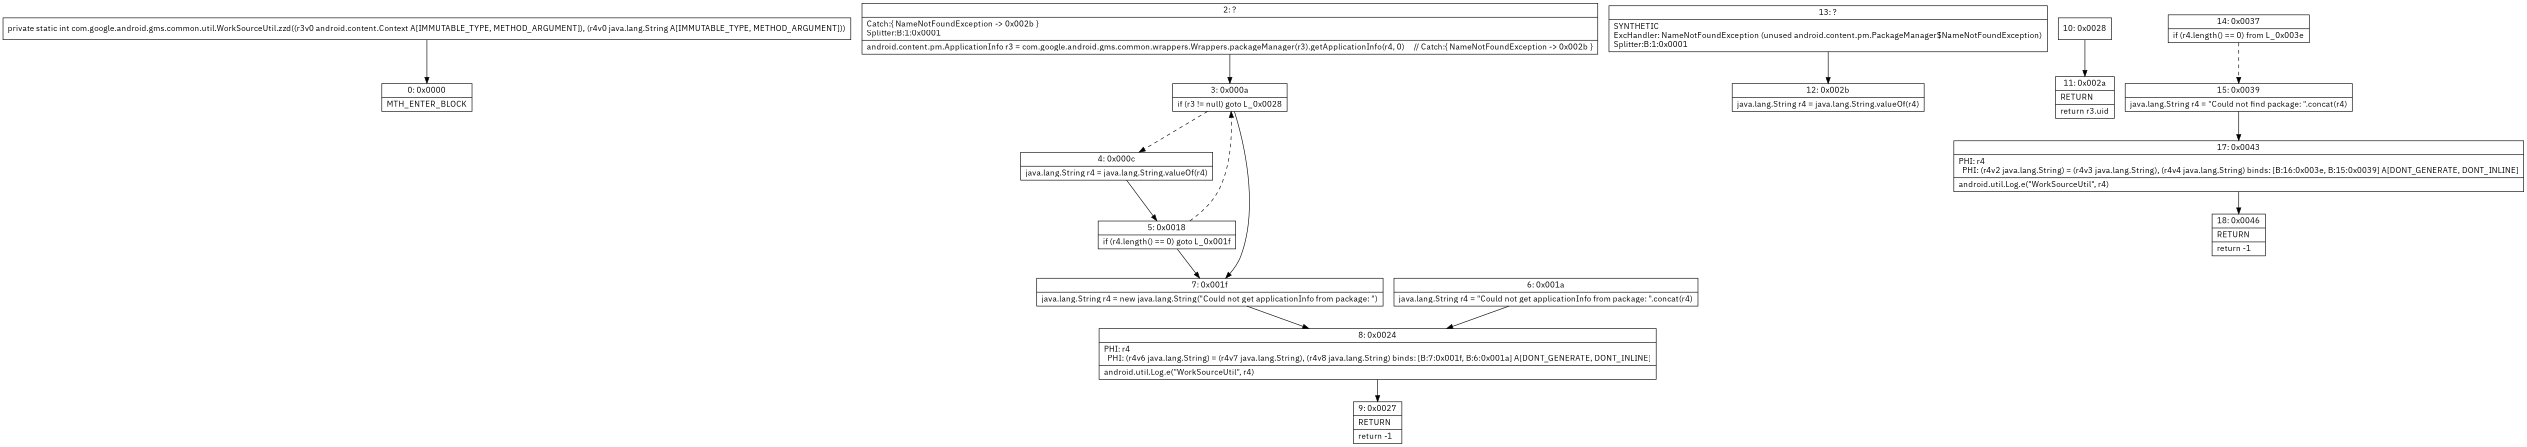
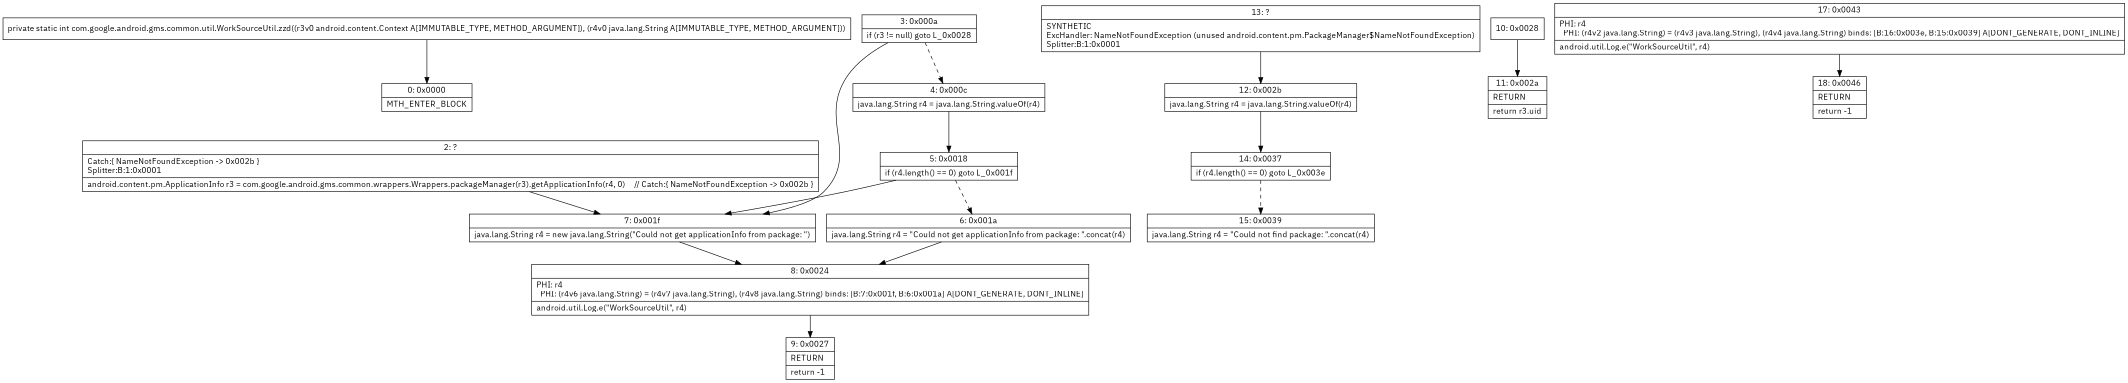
node "14: 0x0037": text "if (r4.length() == 0) from L_0x003e" -> "if (r4.length() == 0) goto L_0x003e"
edge "2: ?" -> "3: 0x000a": now "2: ?" -> "7: 0x001f"
edge "15: 0x0039" -> "17: 0x0043": removed
edge "12: 0x002b" -> "14: 0x0037": added
edge "5: 0x0018" -> "3: 0x000a": now "5: 0x0018" -> "6: 0x001a"
